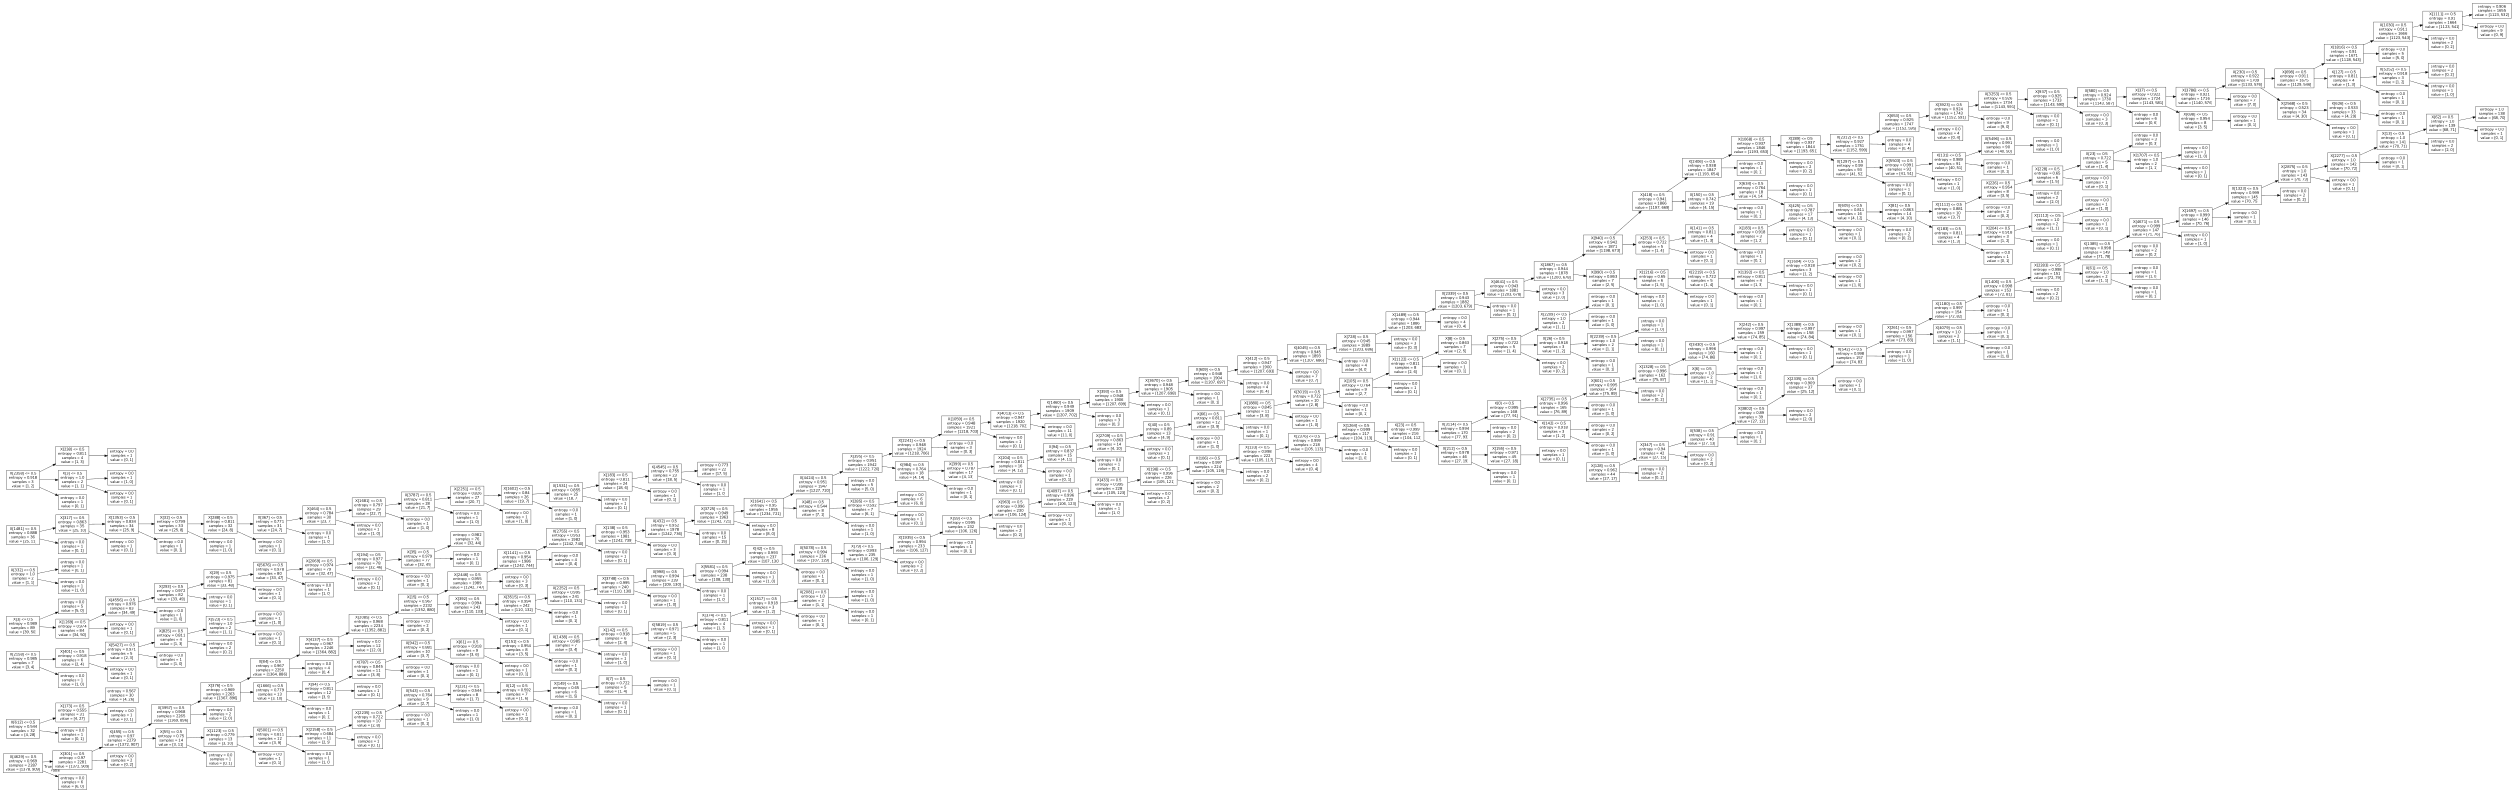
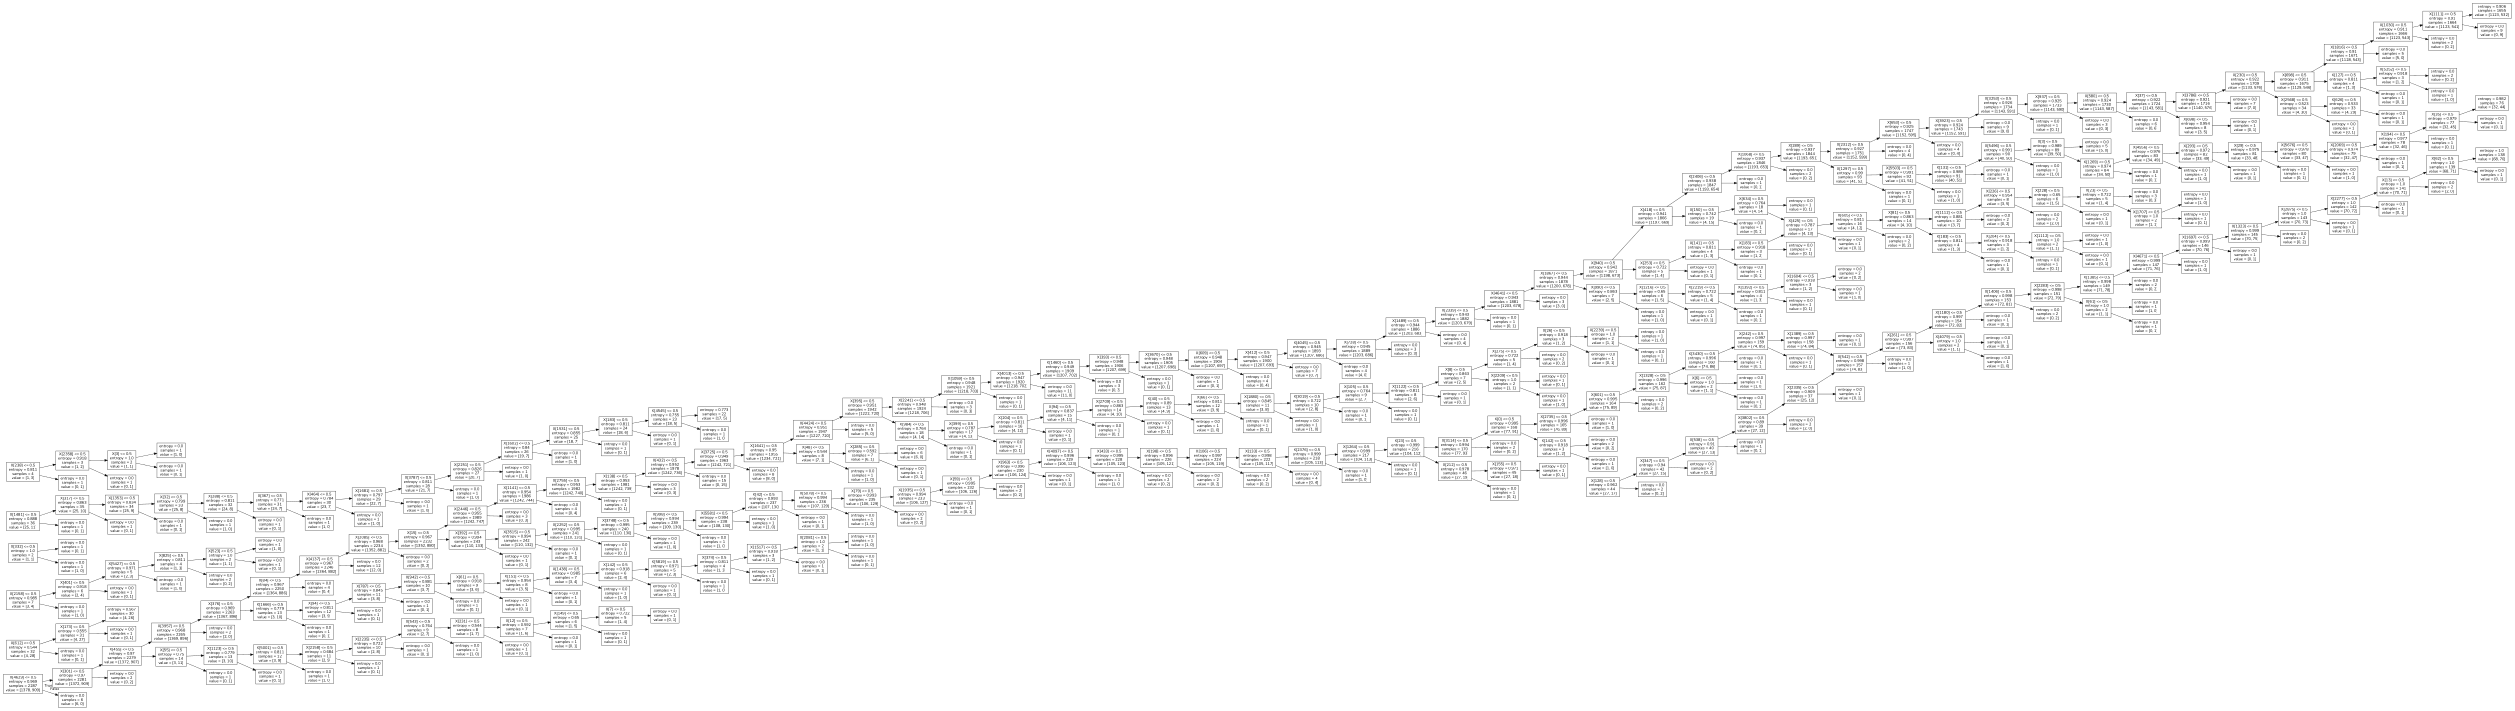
edge "X[5496] <= 0.5 entropy = 0.991 samples = 90 value = [40, 50]" -> "X[3] <= 0.5 entropy = 0.989 samples = 89 value = [39, 50]": added
edge "X[275] <= 0.5 entropy = 0.722 samples = 5 value = [1, 4]" -> "X[2209] <= 0.5 entropy = 1.0 samples = 2 value = [1, 1]": now "X[8] <= 0.5 entropy = 0.863 samples = 7 value = [2, 5]" -> "X[2209] <= 0.5 entropy = 1.0 samples = 2 value = [1, 1]"
edge "X[2358] <= 0.5 entropy = 0.918 samples = 3 value = [1, 2]" -> "X[238] <= 0.5 entropy = 0.811 samples = 4 value = [1, 3]": reversed
